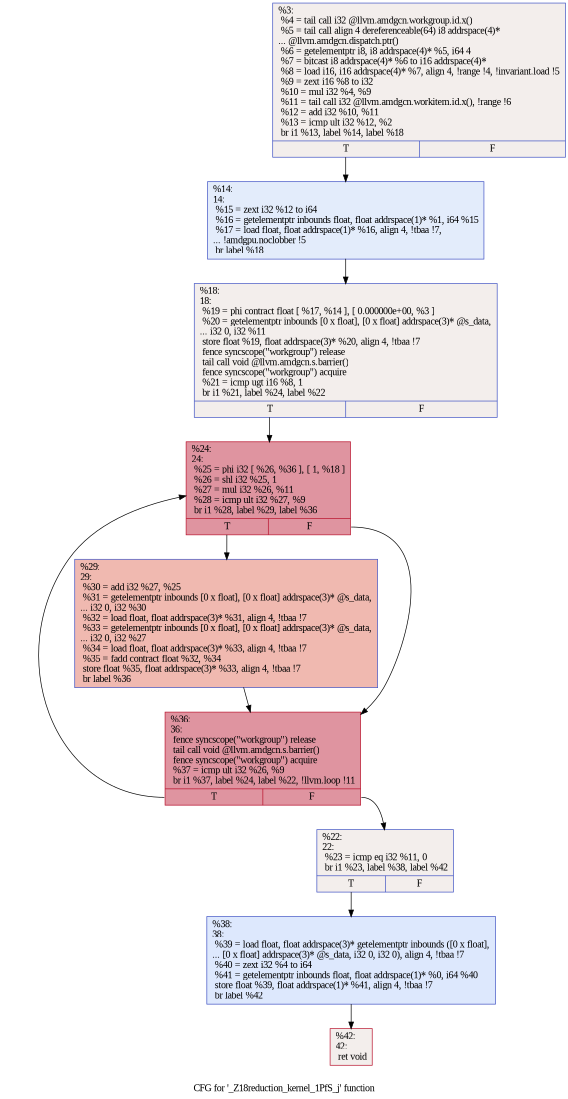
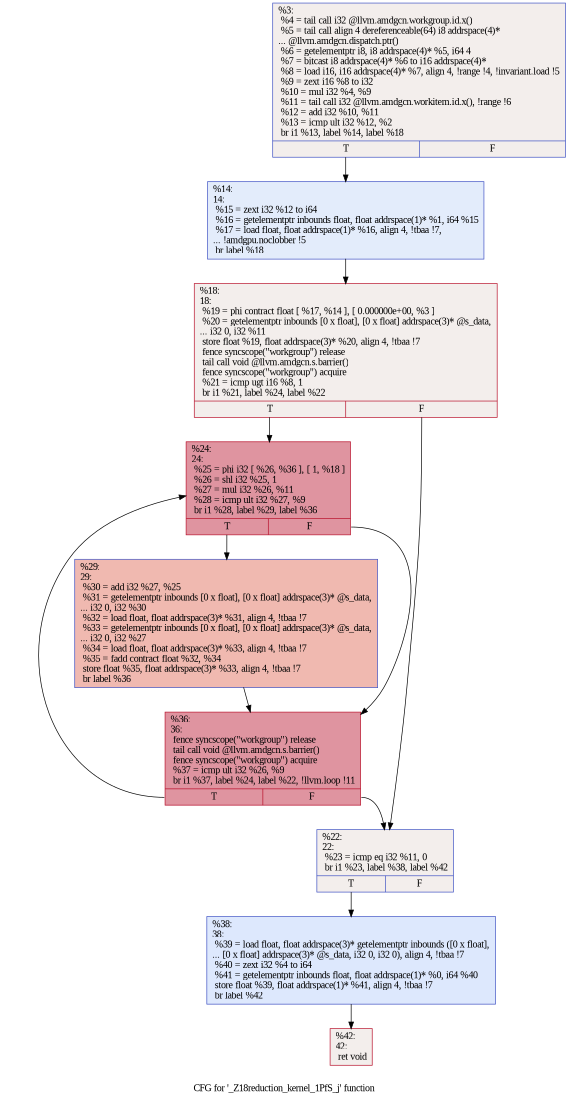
node "%18:": color #3d50c3ff -> #b70d28ff
edge "%18:" -> "%22:": added
